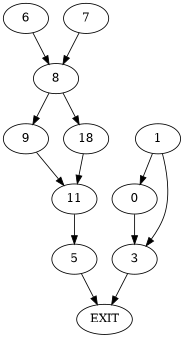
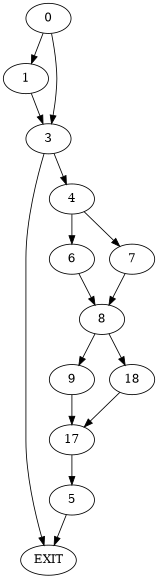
edge "1" -> "0": reversed
node "4": added
node "11": label "11" -> "17"
